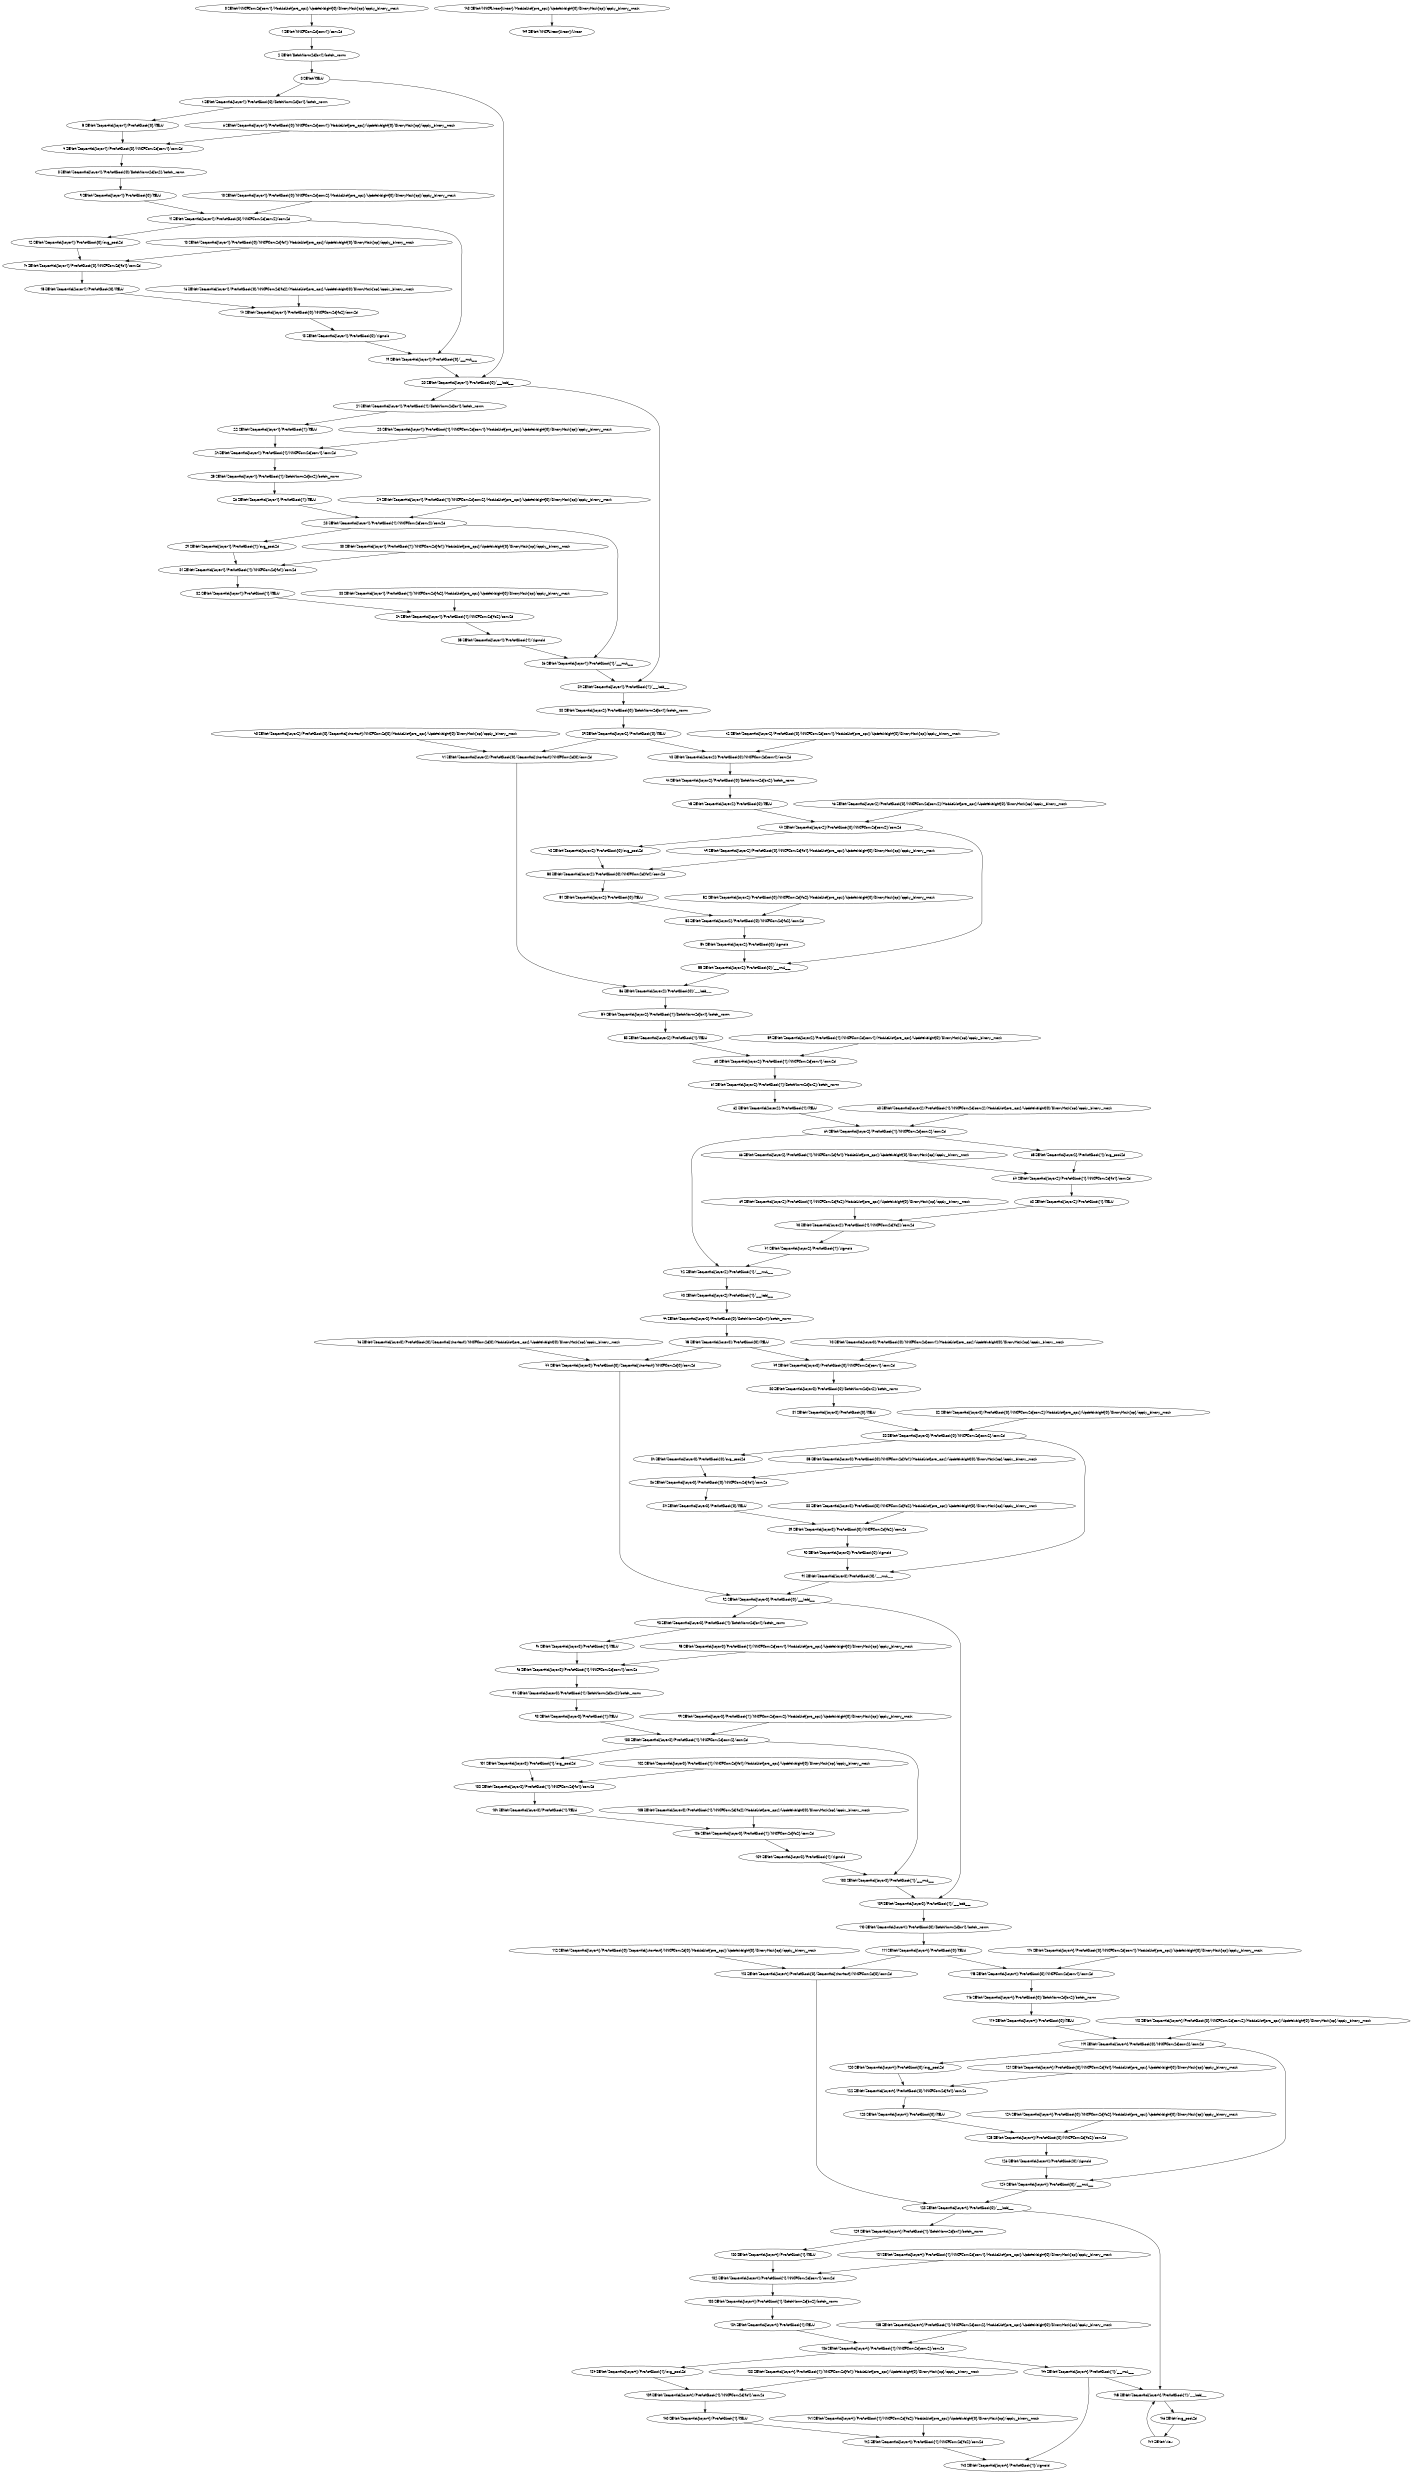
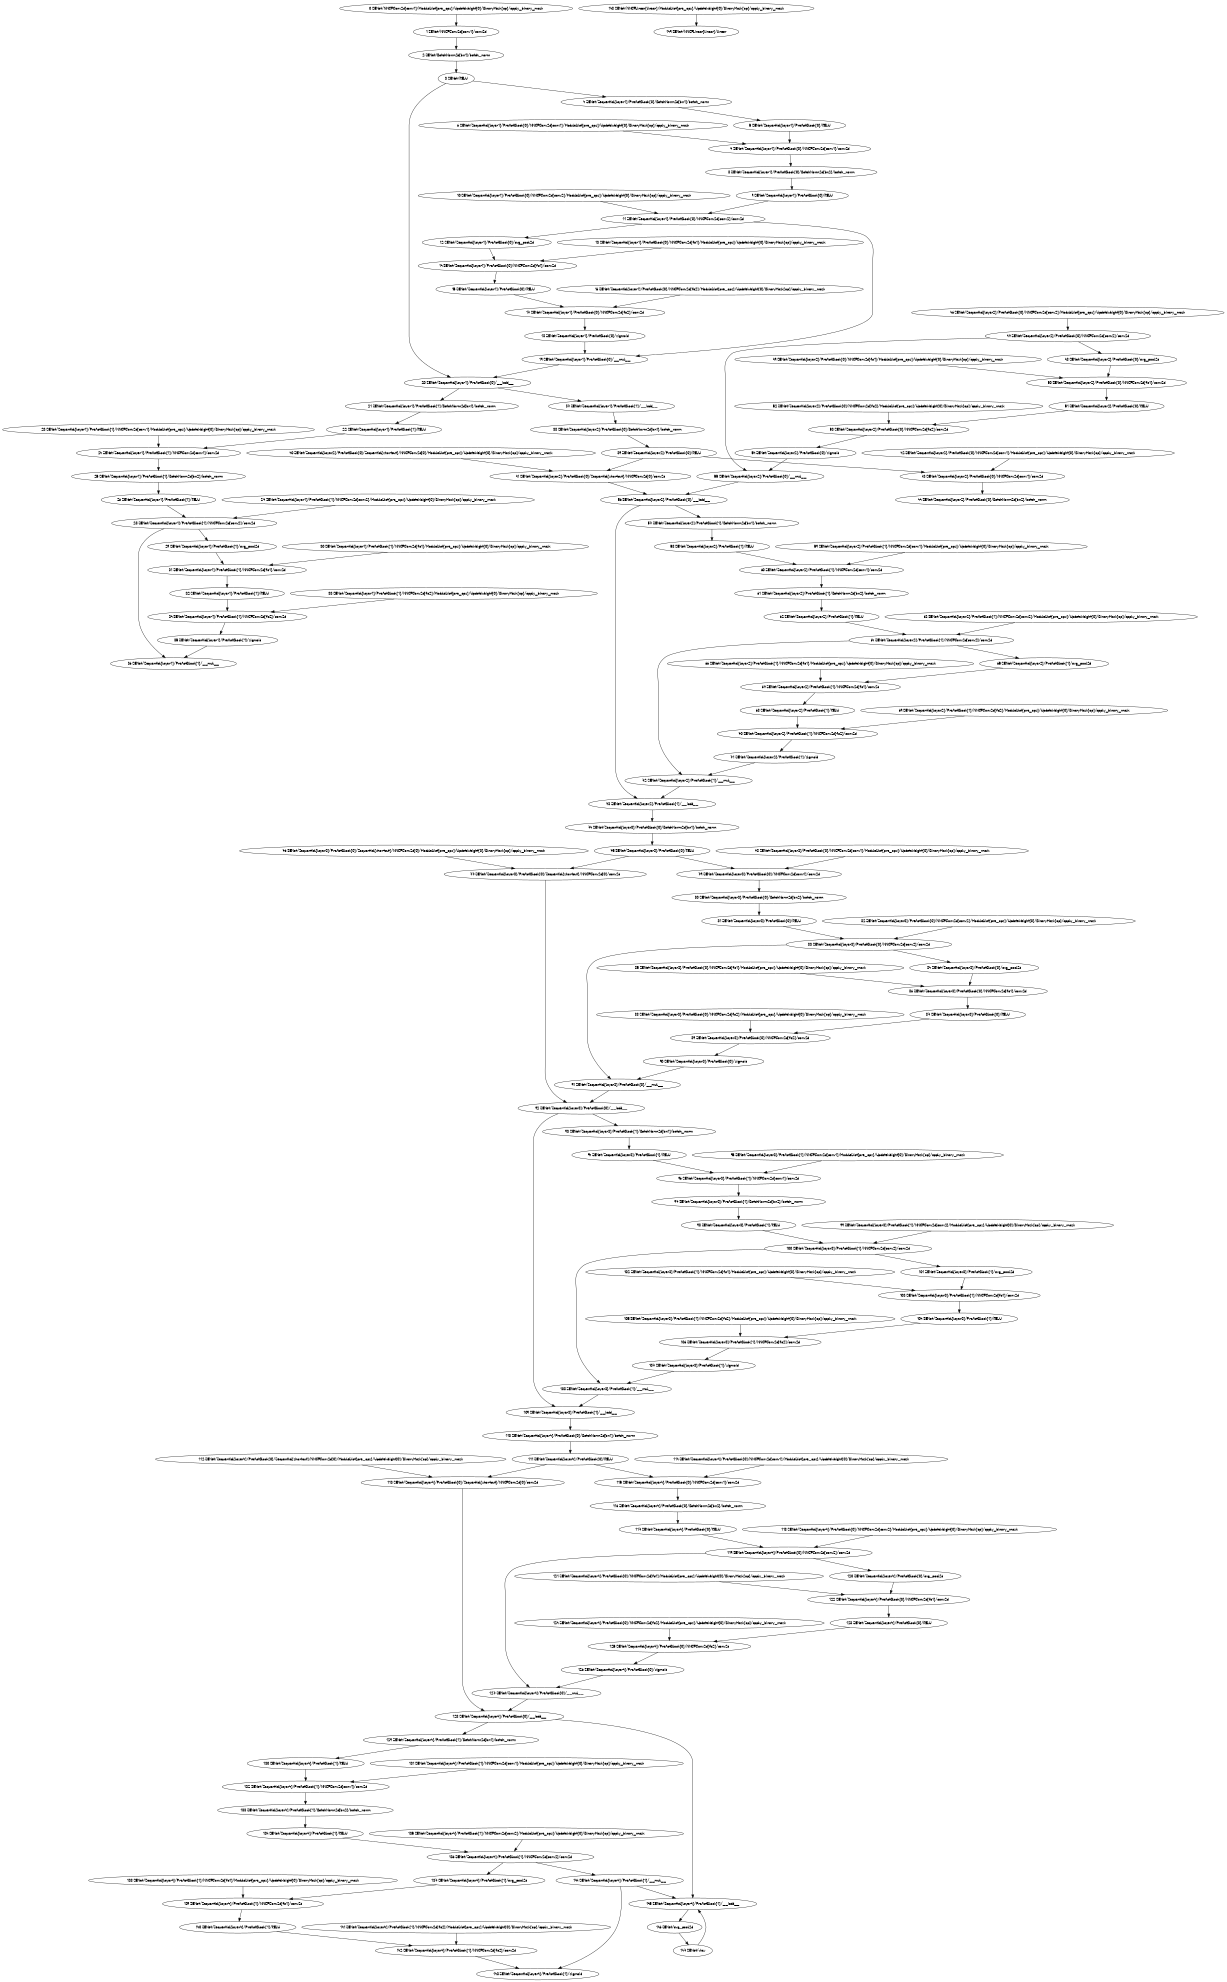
edge "56 SENet/Sequential[layer2]/PreActBlock[0]/__iadd__" -> "73 SENet/Sequential[layer2]/PreActBlock[1]/__iadd__": added
edge "36 SENet/Sequential[layer1]/PreActBlock[1]/__mul__" -> "37 SENet/Sequential[layer1]/PreActBlock[1]/__iadd__": removed
node "45 SENet/Sequential[layer2]/PreActBlock[0]/RELU": removed
